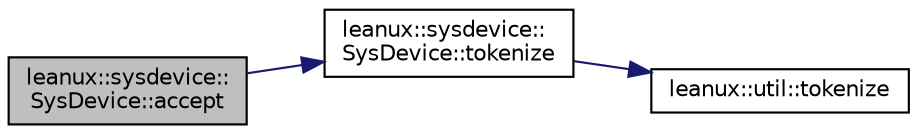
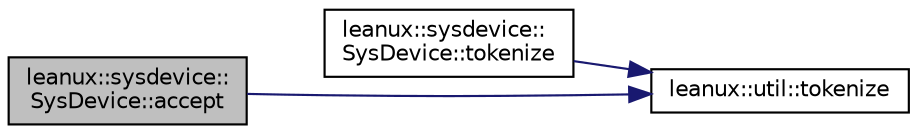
edge "leanux::sysdevice:: SysDevice::accept" -> "leanux::sysdevice:: SysDevice::tokenize": now "leanux::sysdevice:: SysDevice::accept" -> "leanux::util::tokenize"
